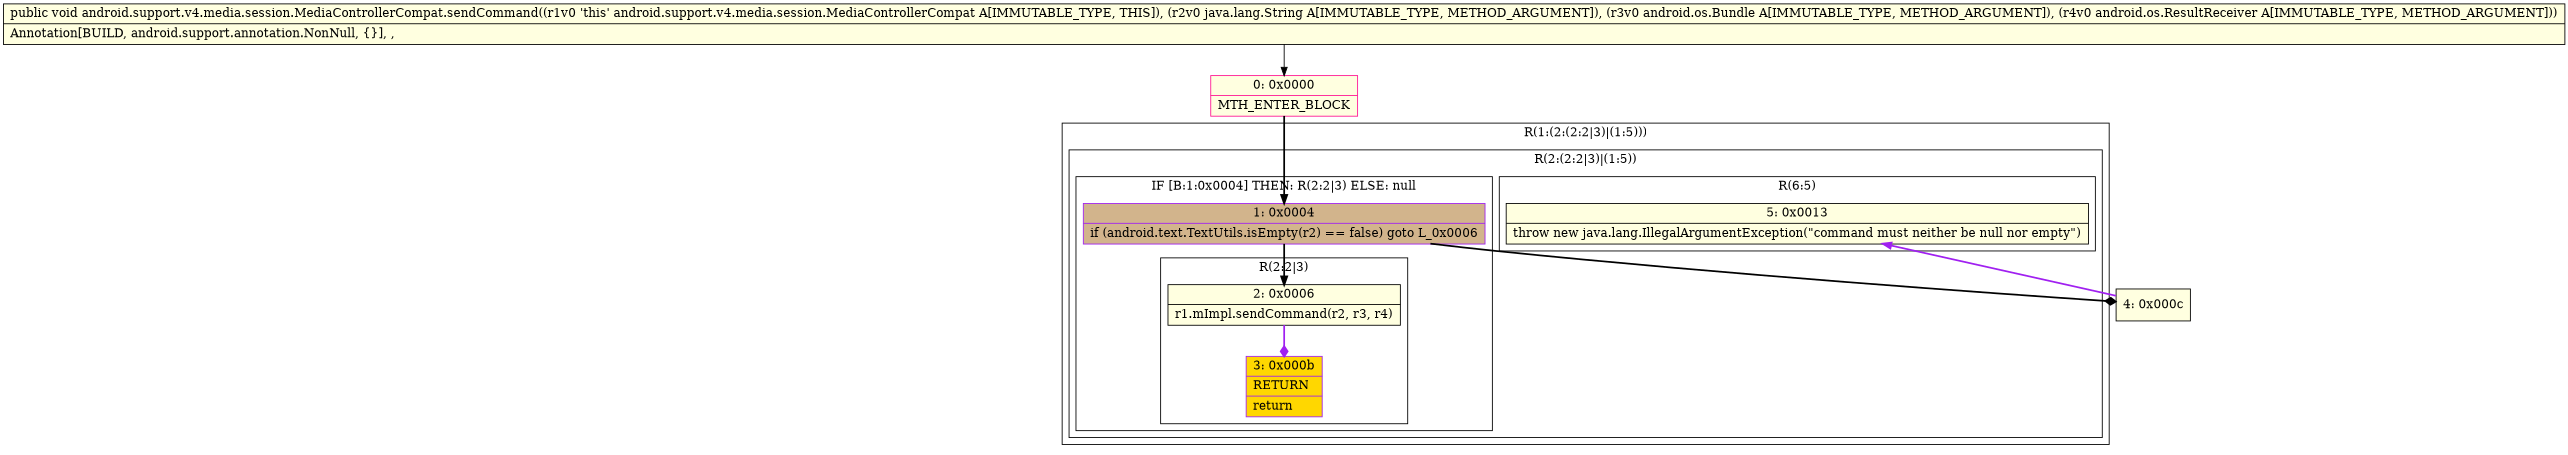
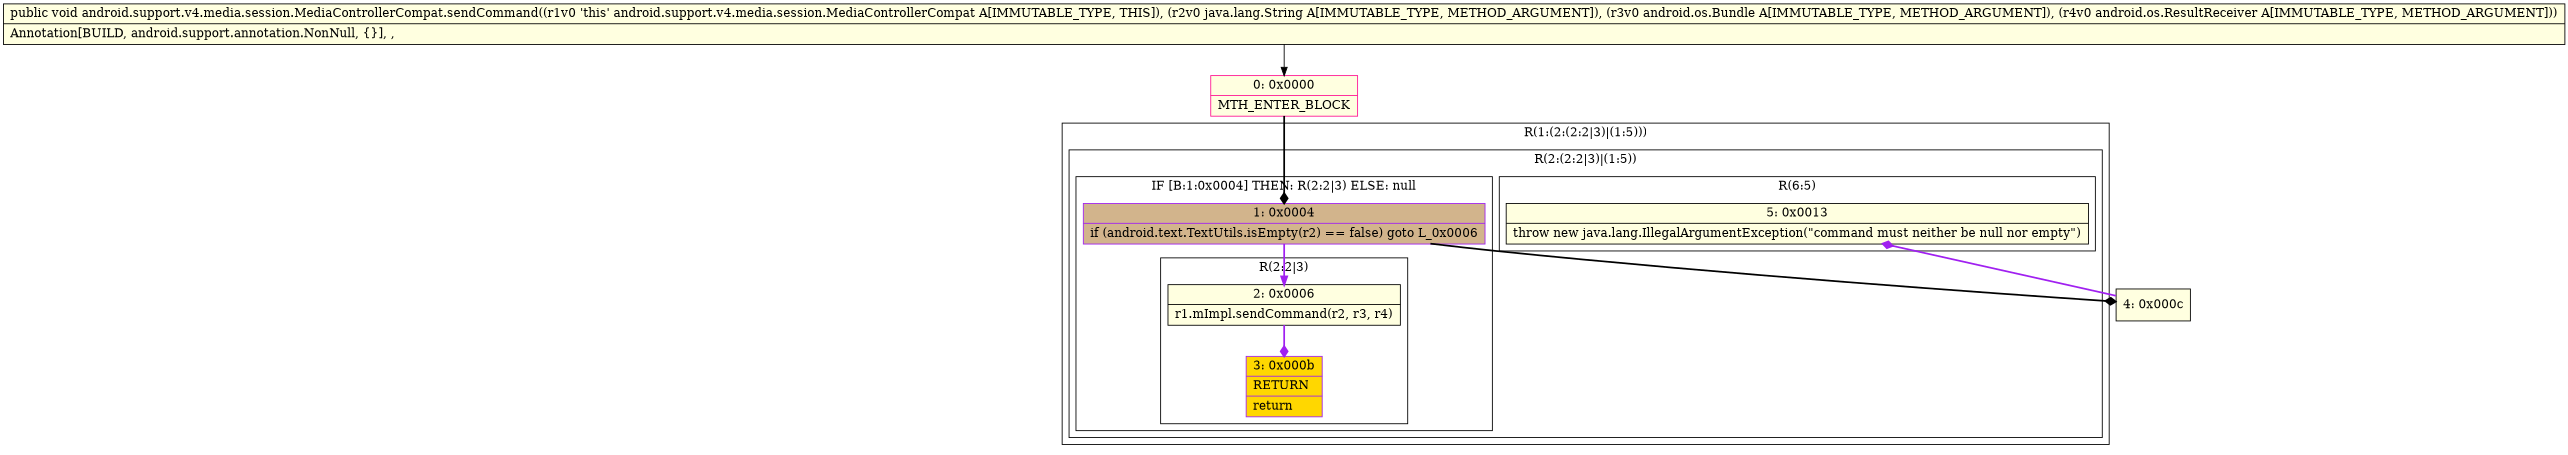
edge "0: 0x0000" -> "1: 0x0004": arrowhead normal -> diamond
edge "1: 0x0004" -> "2: 0x0006": color black -> purple
edge "4: 0x000c" -> "5: 0x0013": arrowhead normal -> diamond
